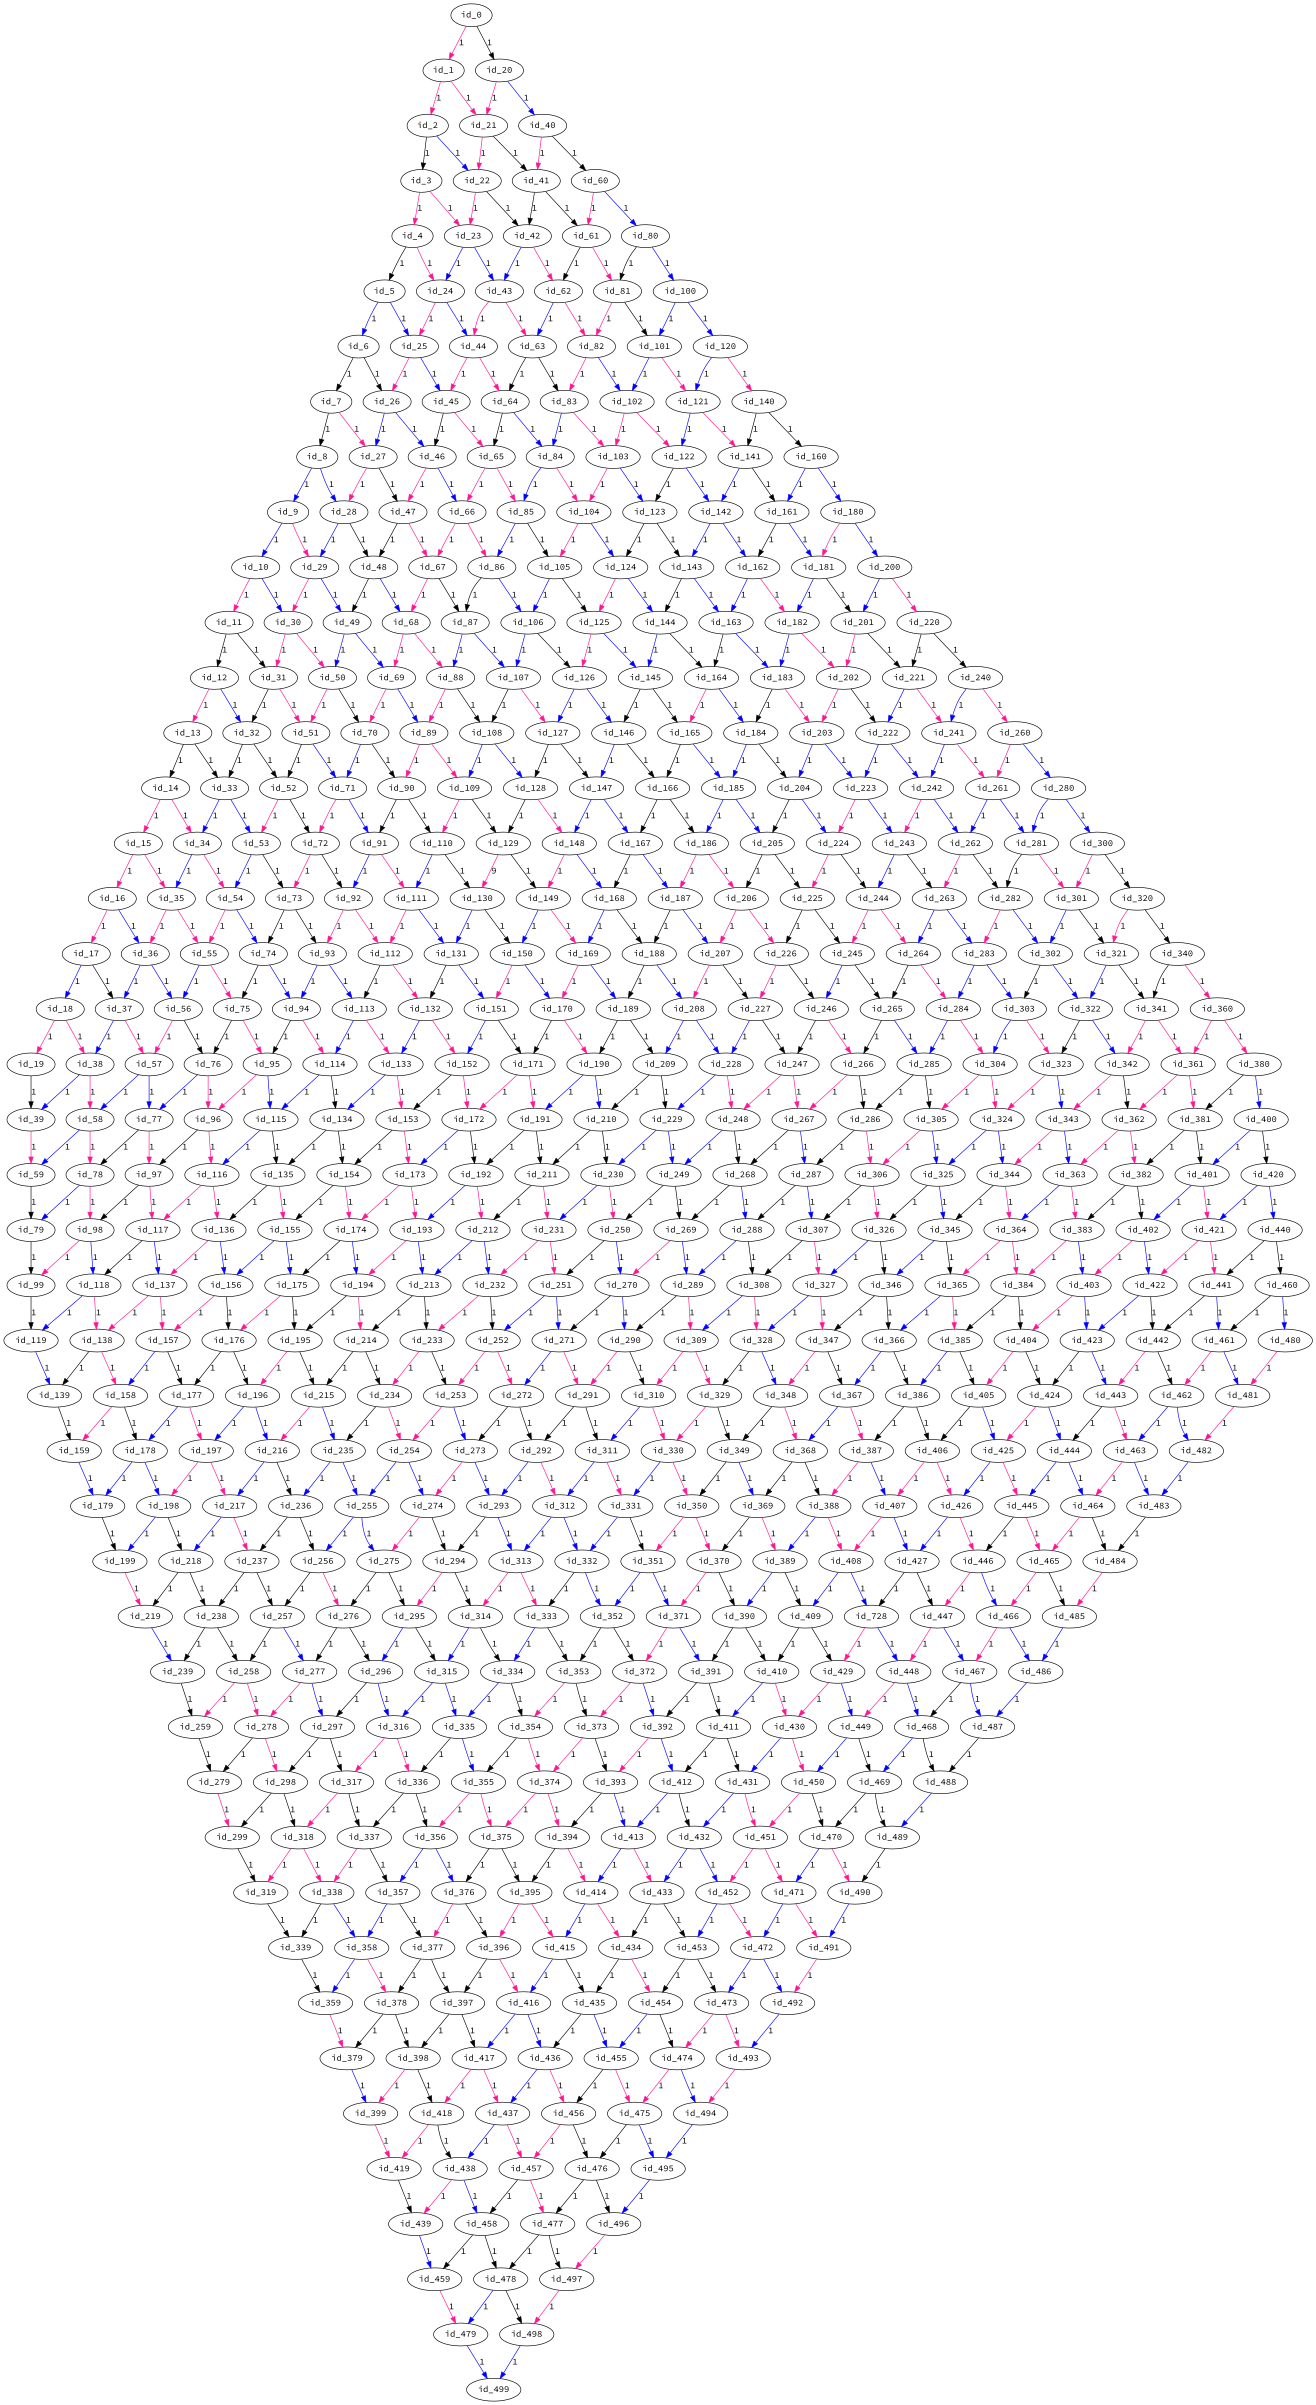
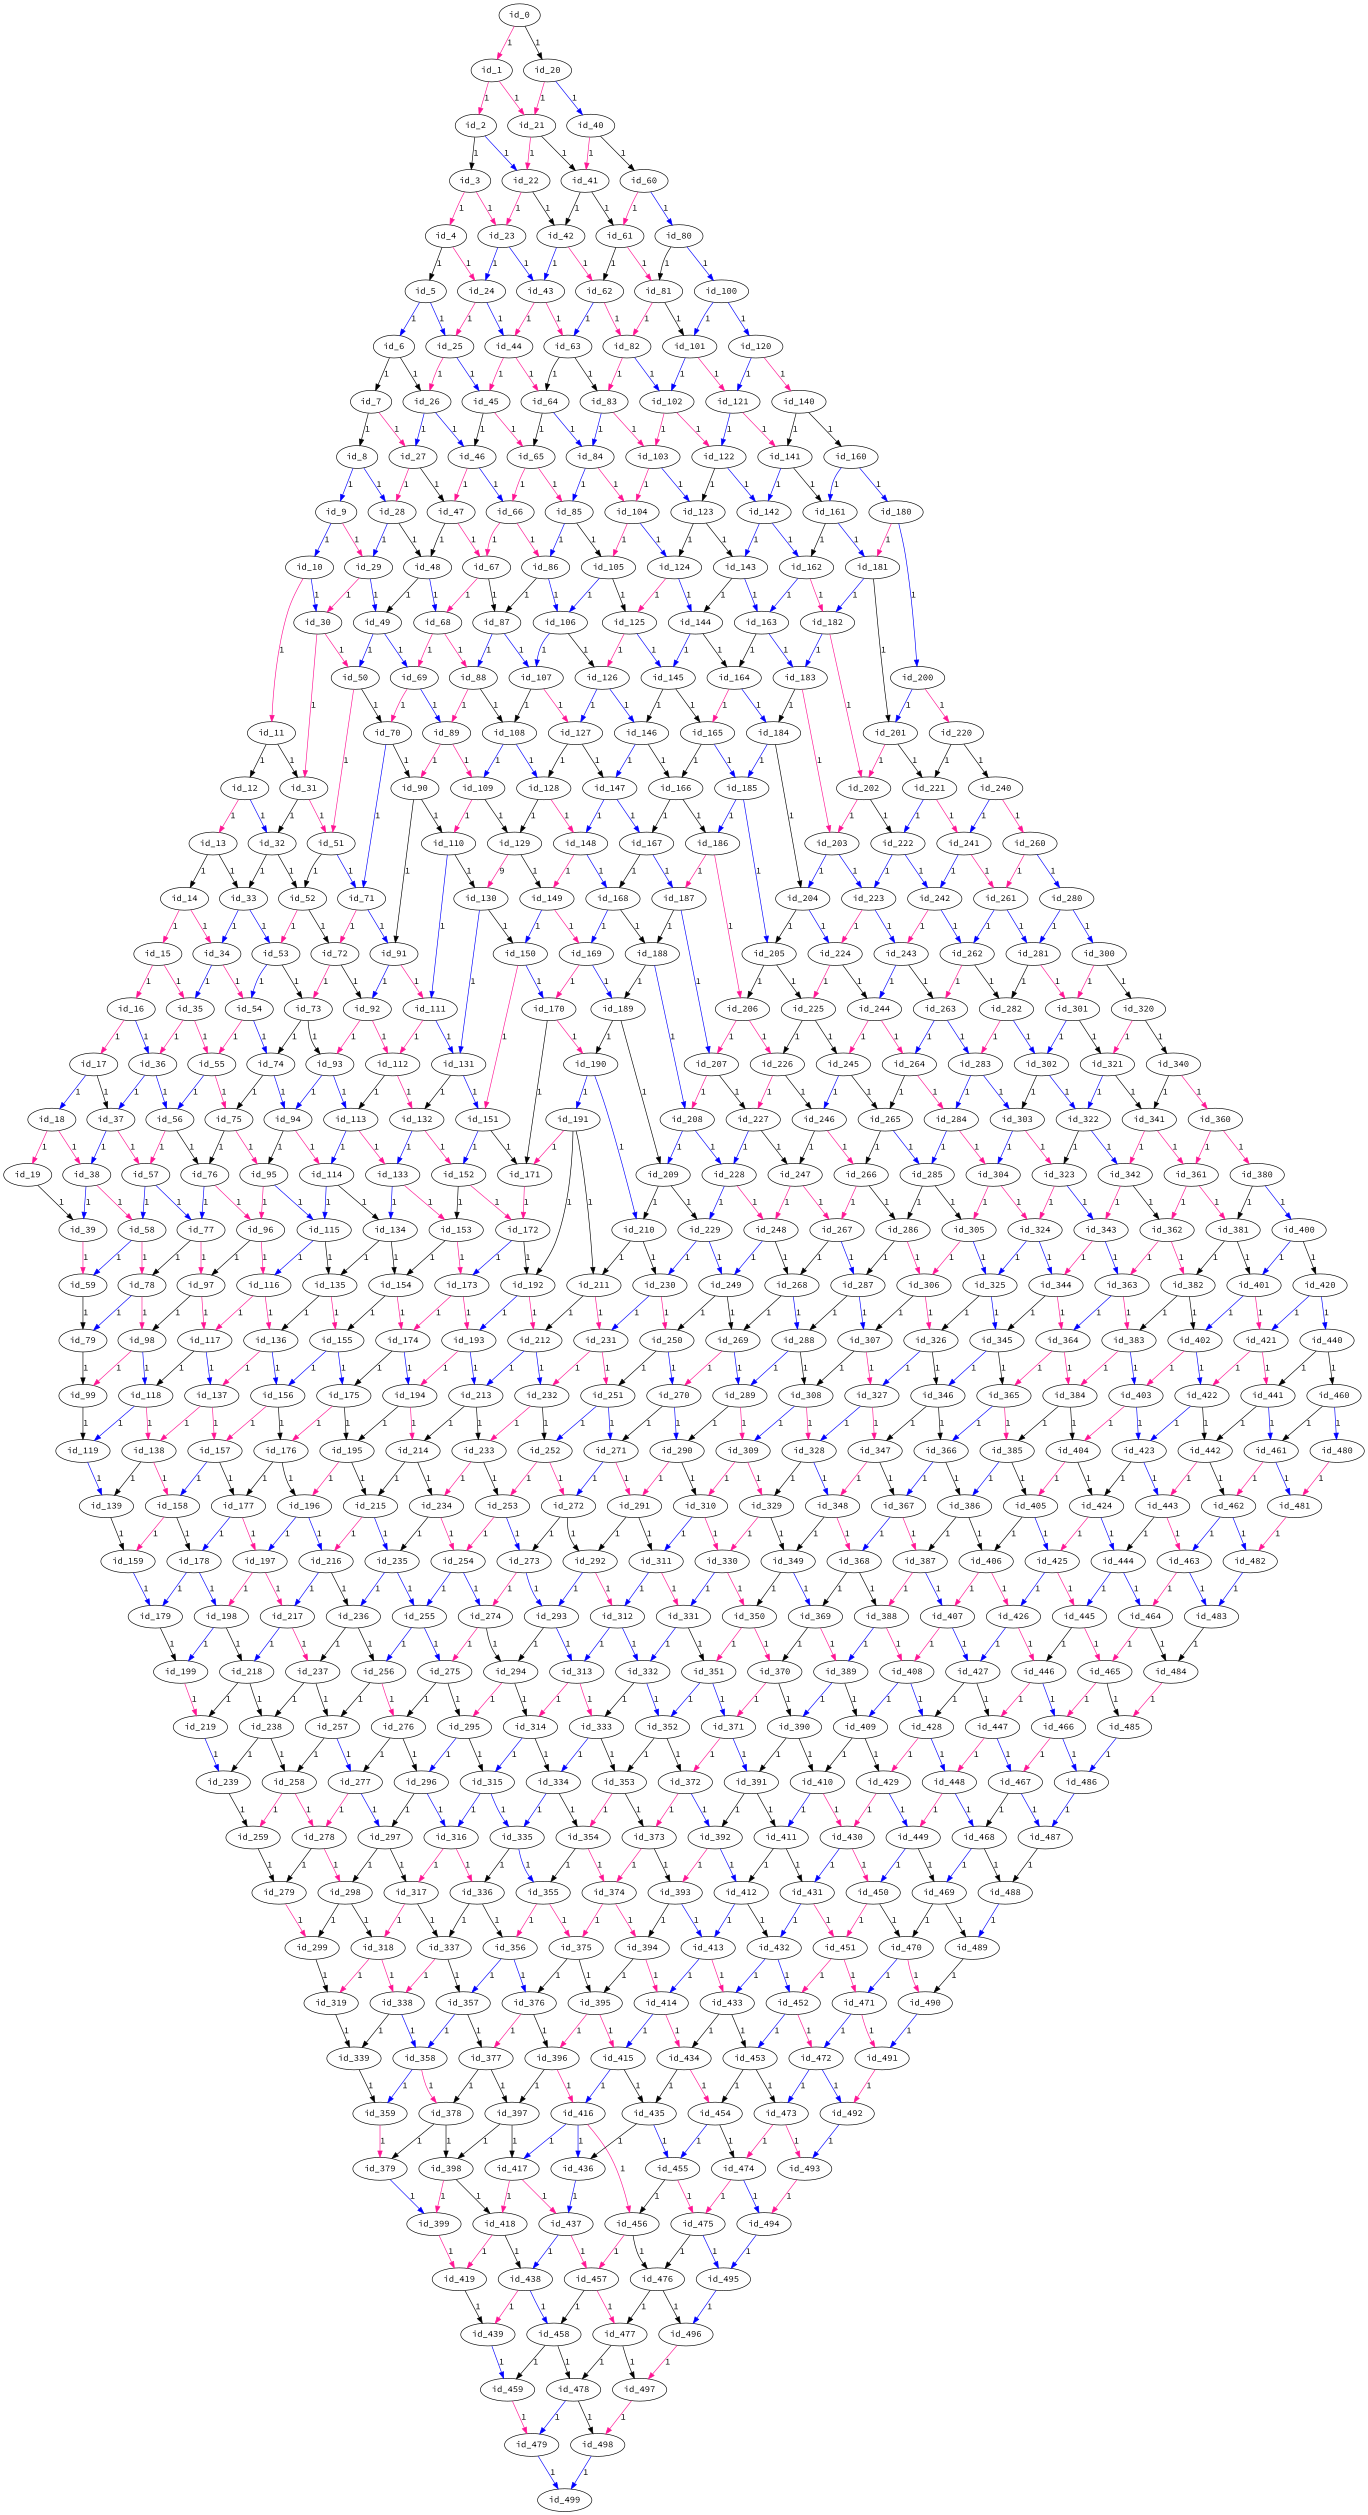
edge "id_171" -> "id_191": reversed
node "id_728": label "id_728" -> "id_428"
edge "id_436" -> "id_456": now "id_416" -> "id_456"
